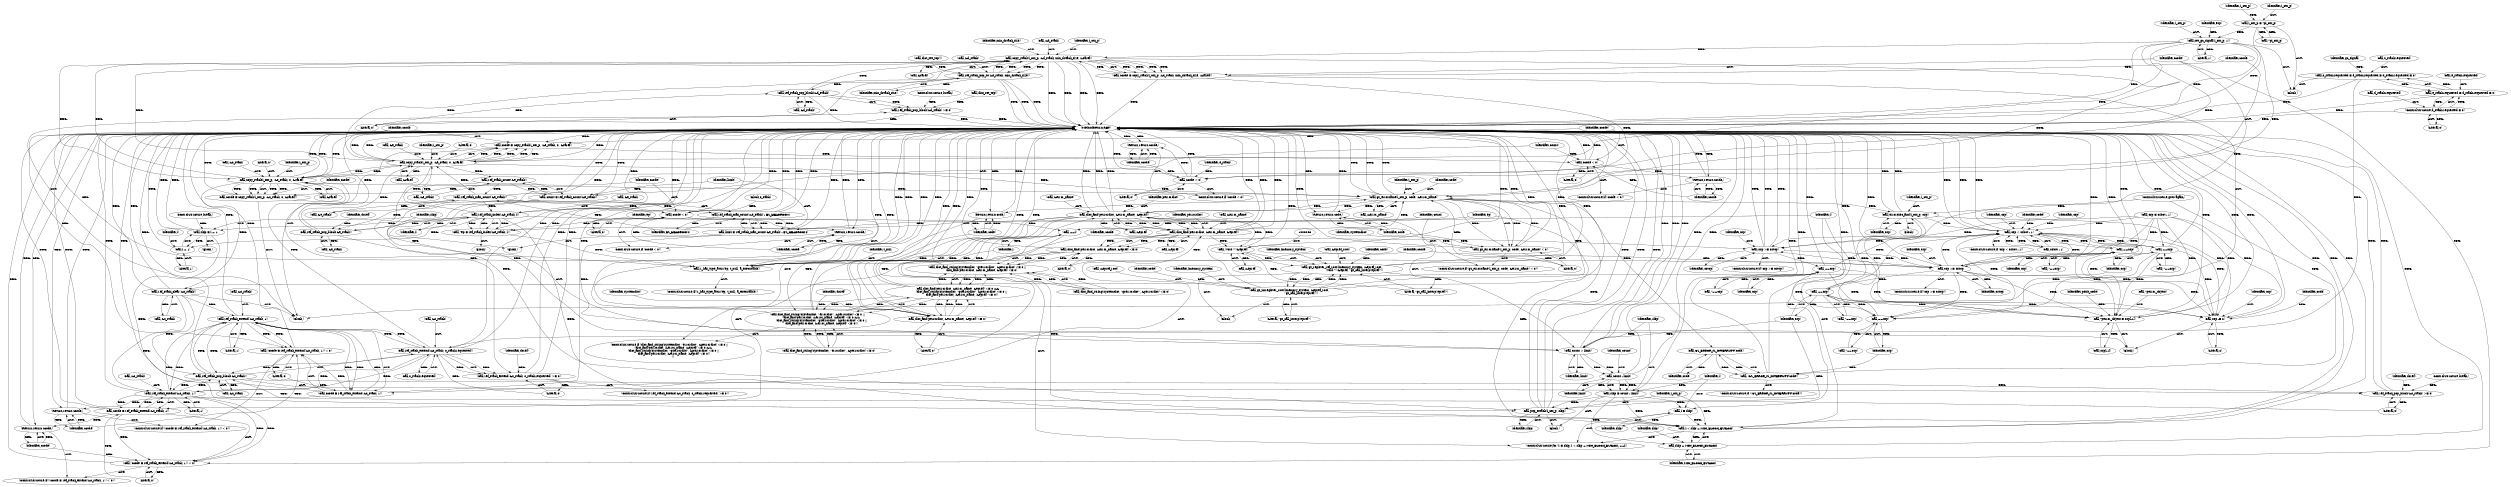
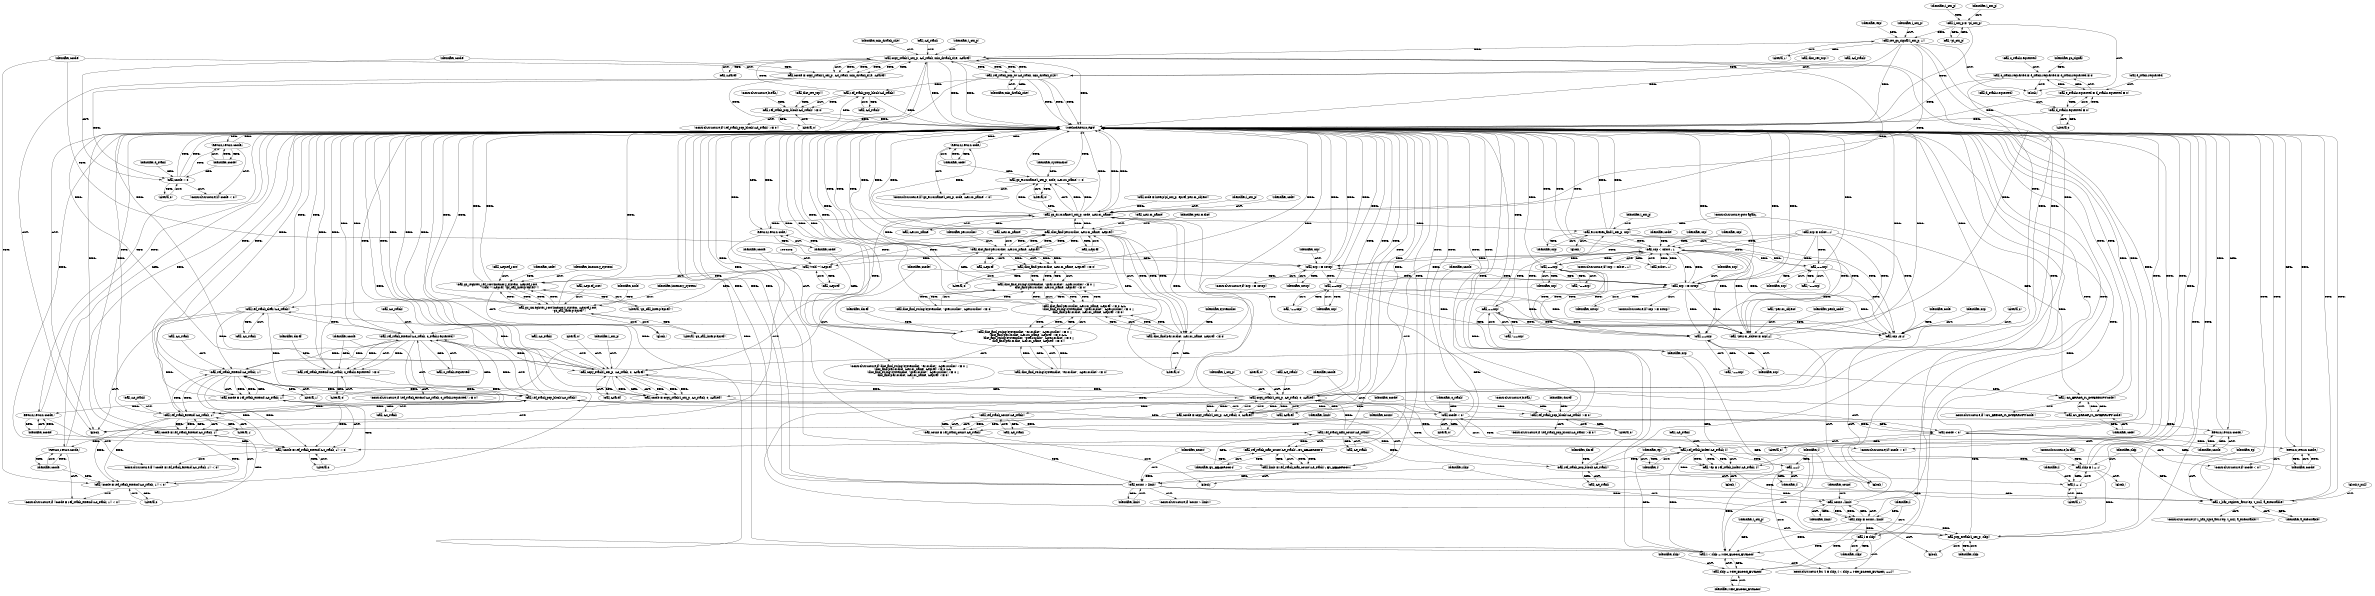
node "(ControlStructure,d_stack.requested = 0)": label "(ControlStructure,d_stack.requested = 0)" -> "(Call,d_stack.requested = 0)"
node "(ControlStructure,if (ref_stack_pop_block(&d_stack) >= 0))": added
edge "(MethodReturn,RET)" -> "(Call,ccode = copy_stack(i_ctx_p, &e_stack, 0, &saref))": reversed
edge "(Call,ccode = copy_stack(i_ctx_p, &e_stack, 0, &saref))" -> "(Call,copy_stack(i_ctx_p, &e_stack, 0, &saref))": label "CFG: " -> "AST: "
node "(Block,o_stack)": label "(Block,o_stack)" -> "(Identifier,o_stack)"
node "(Call,code = interp(pi_ctx_p, epref, perror_object))": added
edge "(ControlStructure,goto again;)" -> "(Call,errorexec_find(i_ctx_p, osp))": label "DDG: " -> "CFG: "
node "(Identifier,t_null)": label "(Identifier,t_null)" -> "(Block,t_null)"
edge "(Call,count = ref_stack_count(&e_stack))" -> "(Call,count > limit)": label "DDG: " -> "CFG: "
node "(Call,r_has_type_attrs(ep, t_null, a_executable))": label "(Call,r_has_type_attrs(ep, t_null, a_executable))" -> "(Call,r_has_register_attrs(ep, t_null, a_executable))"
edge "(Call,ref_stack_clear(&o_stack))" -> "(Call,ref_stack_extend(&o_stack, o_stack.requested))": added, label "DDG:"
edge "(Call,osp -= 2)" -> "(Literal,2)": removed, label "CFG:"
node "(Call,osp[-1])": removed
edge "(Call,copy_stack(i_ctx_p, &e_stack, 0, &saref))" -> "(Call,pop_estack(i_ctx_p, skip))": removed, label "DDG:"
edge "(Call,ccode = copy_stack(i_ctx_p, &o_stack, 0, &saref))" -> "(Call,copy_stack(i_ctx_p, &o_stack, 0, &saref))": added, label "CFG:"
node "(ControlStructure,if (ref_stack_pop_block(&o_stack) >= 0))": added
edge "(Call,skip + MIN_BLOCK_ESTACK)" -> "(Identifier,MIN_BLOCK_ESTACK)": label "AST: " -> "CFG: "
node "(ControlStructure,if (count > limit))": added
edge "(Call,skip = count - limit)" -> "(Call,count - limit)": added, label "CFG:"
node "(Identifier,a_executable)": added
